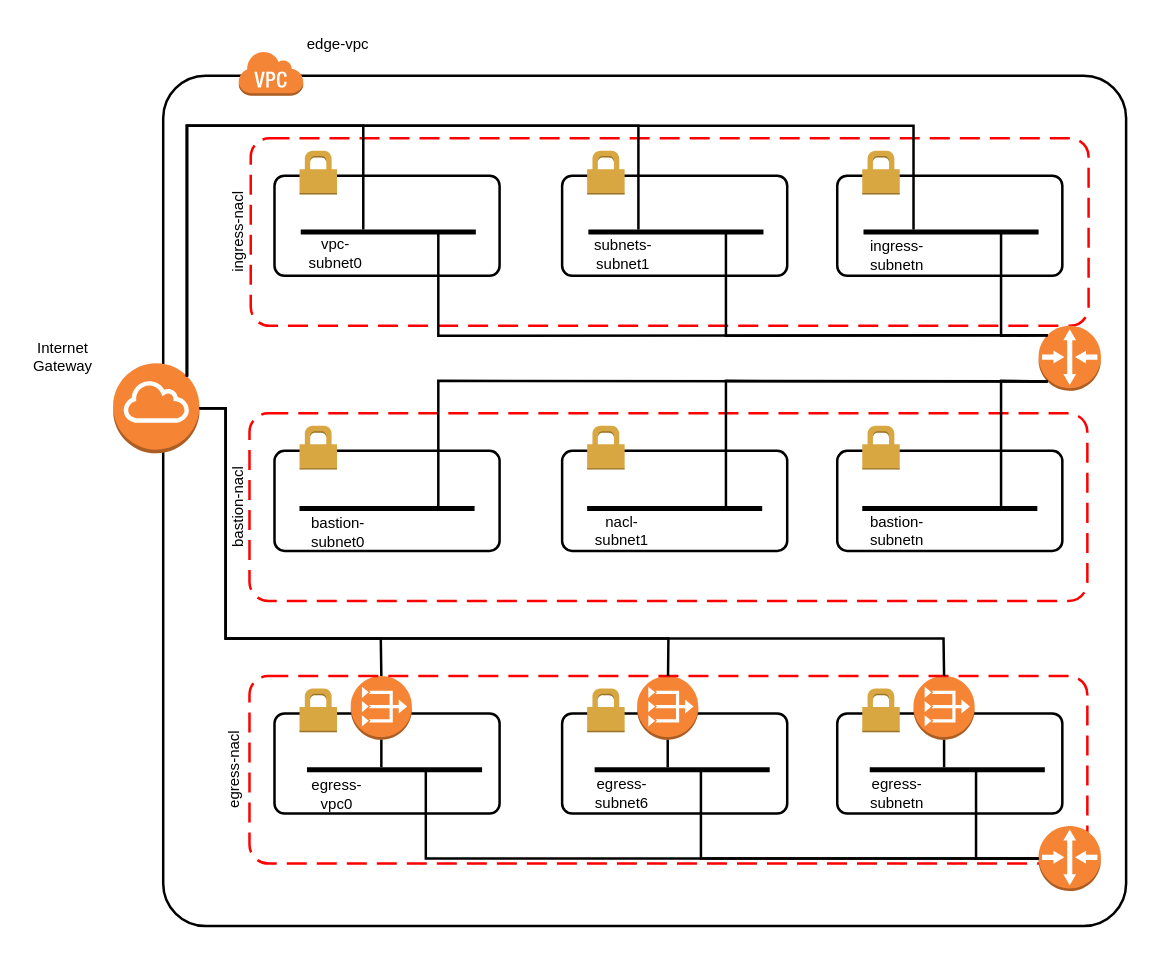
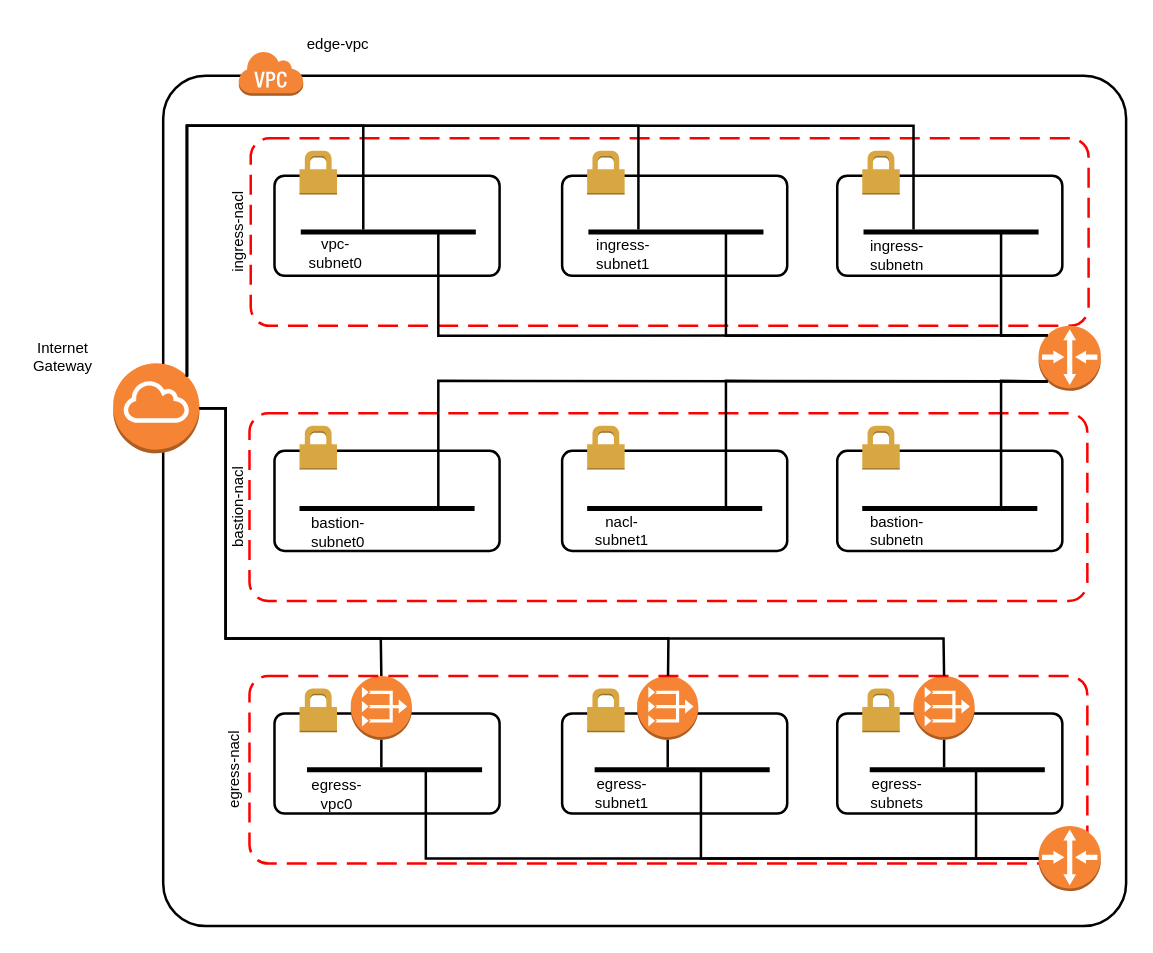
node "subnets-subnet1": label "subnets-subnet1" -> "ingress-subnet1"
node "egress-subnet6": label "egress-subnet6" -> "egress-subnet1"
node "egress-subnetn": label "egress-subnetn" -> "egress-subnets"
